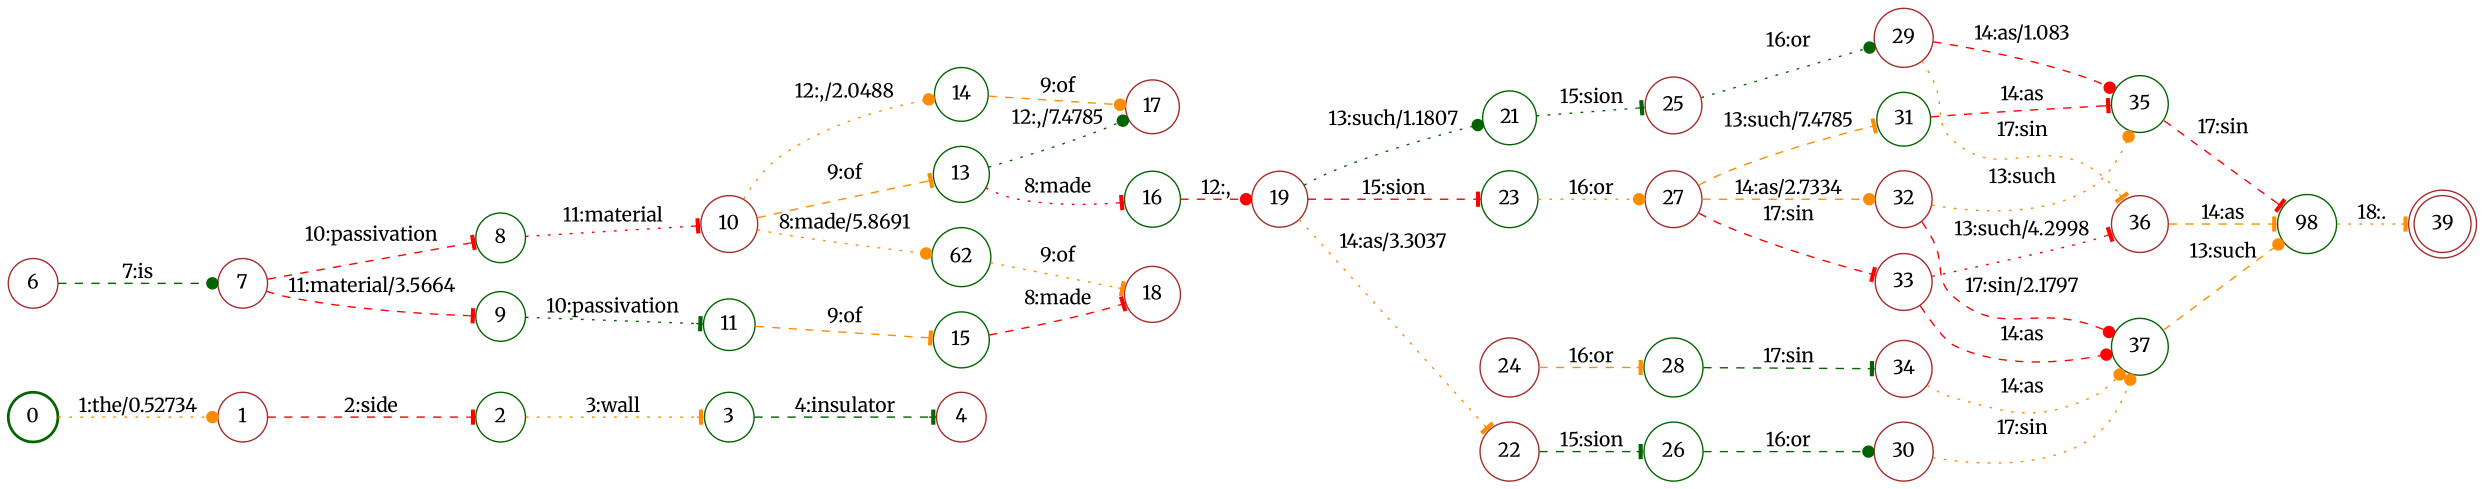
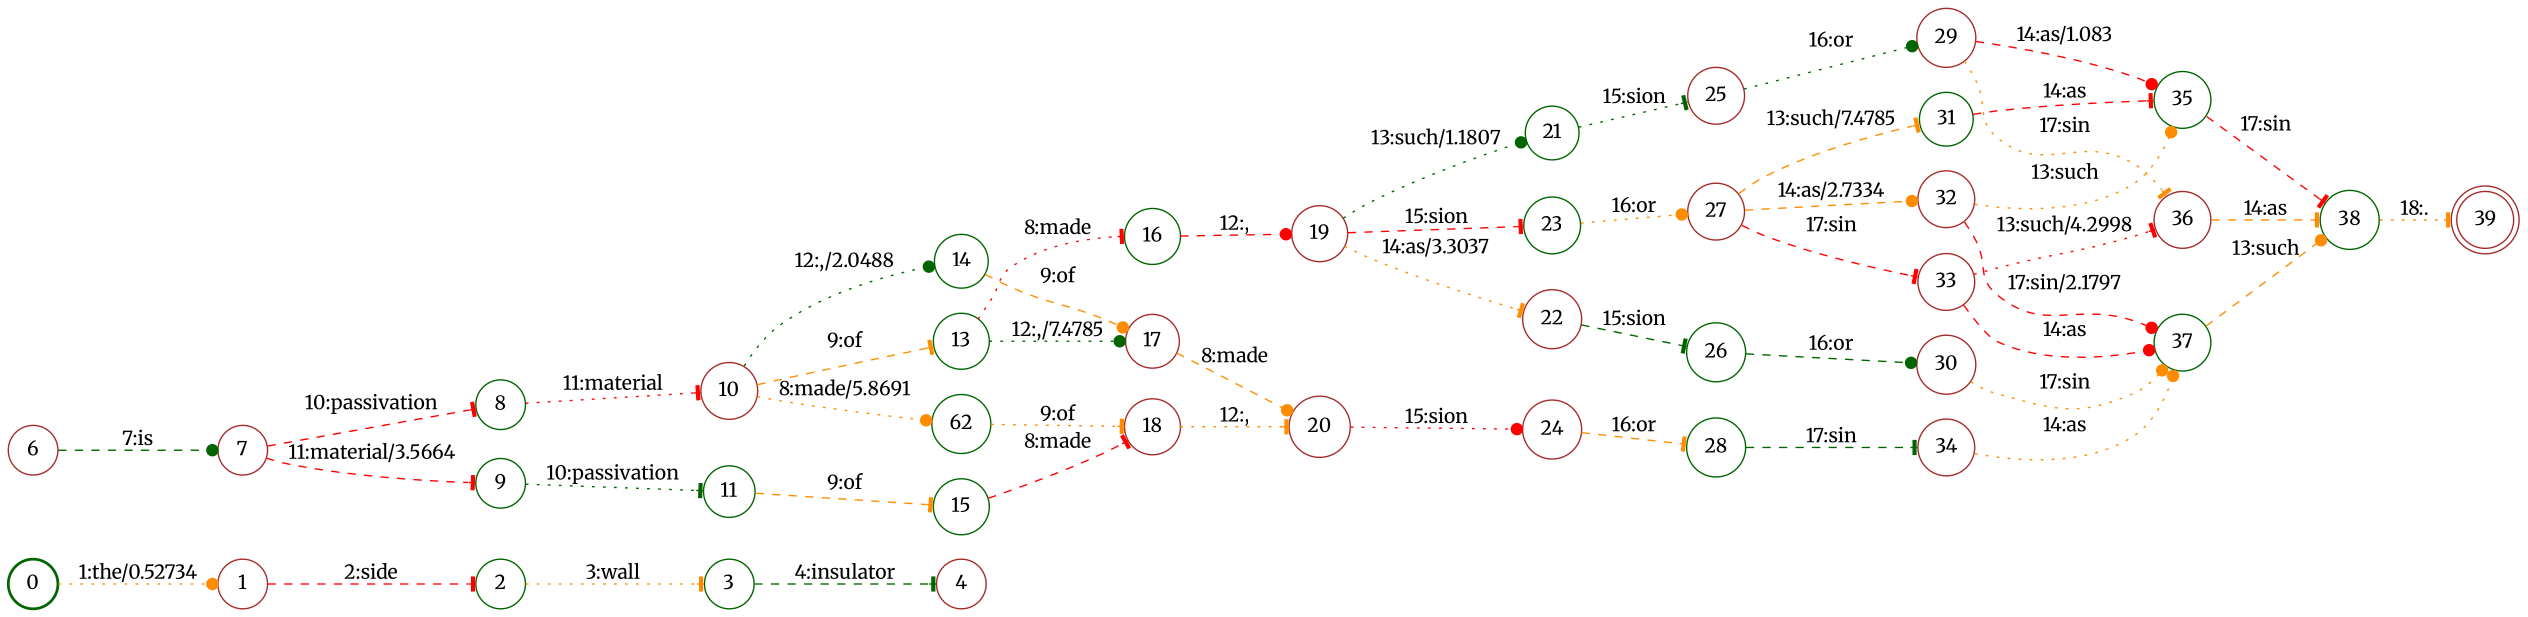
edge "10" -> "14": color darkorange -> darkgreen
node "98": label "98" -> "38"
node "20": added
